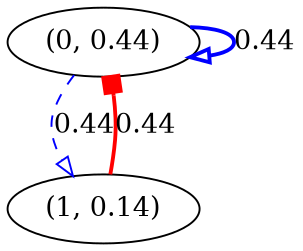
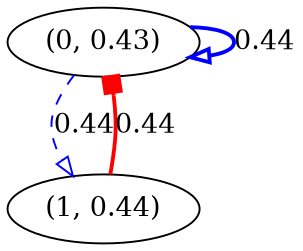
node "(0, 0.44)": label "(0, 0.44)" -> "(0, 0.43)"
node "(1, 0.14)": label "(1, 0.14)" -> "(1, 0.44)"
